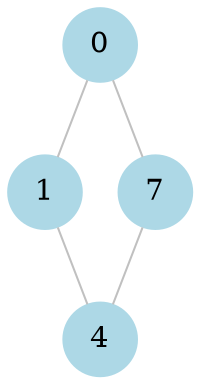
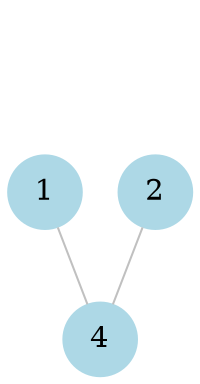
node "0": removed
node "7": label "7" -> "2"
